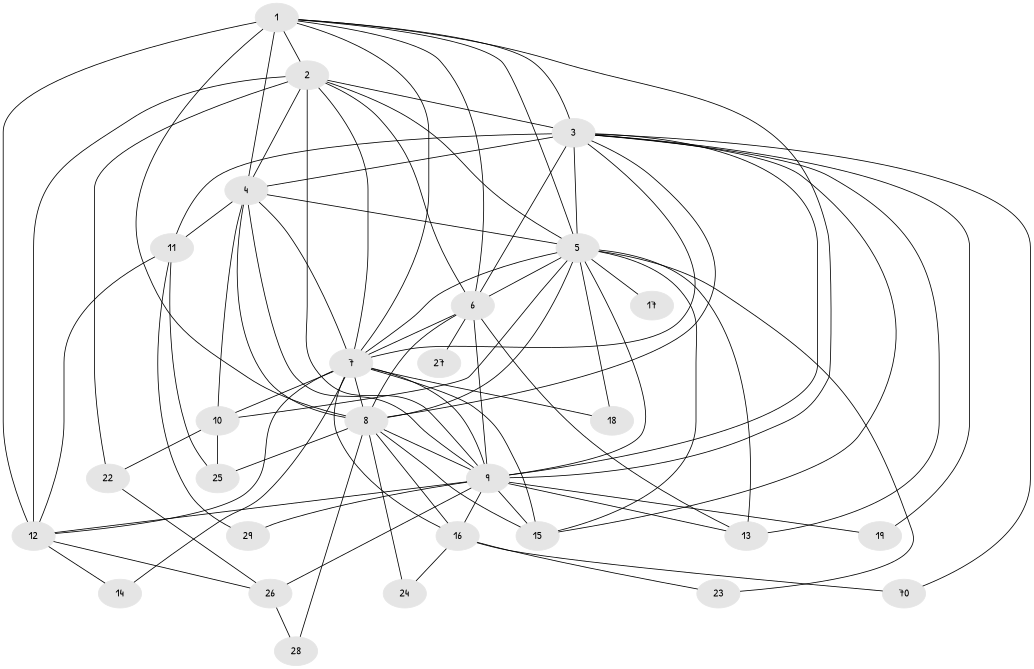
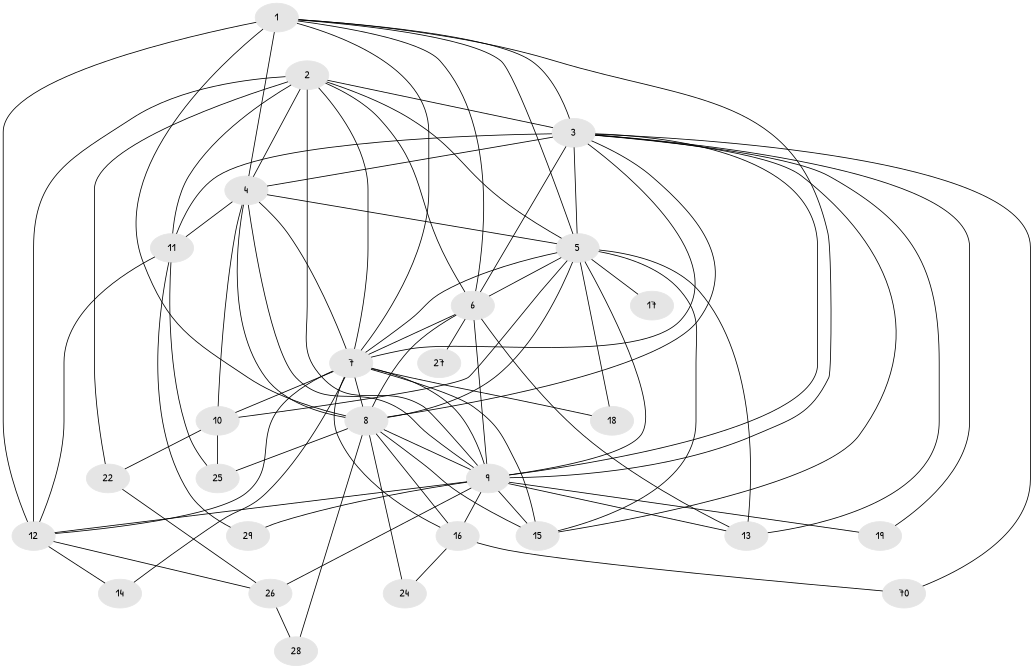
edge "1" -- "2": now "11" -- "2"
node "23": removed
